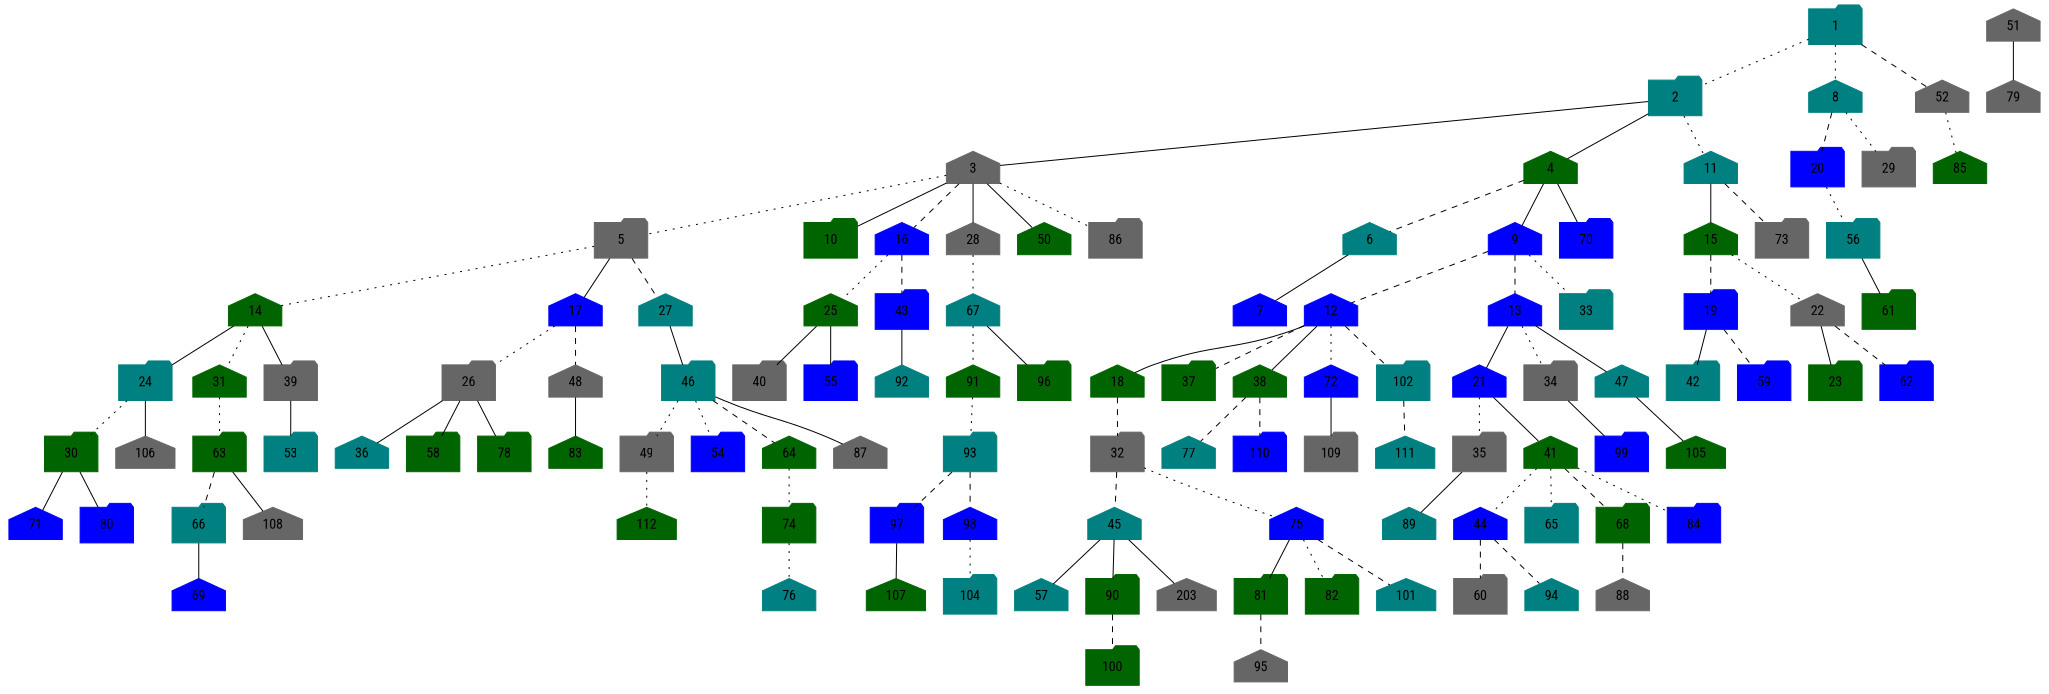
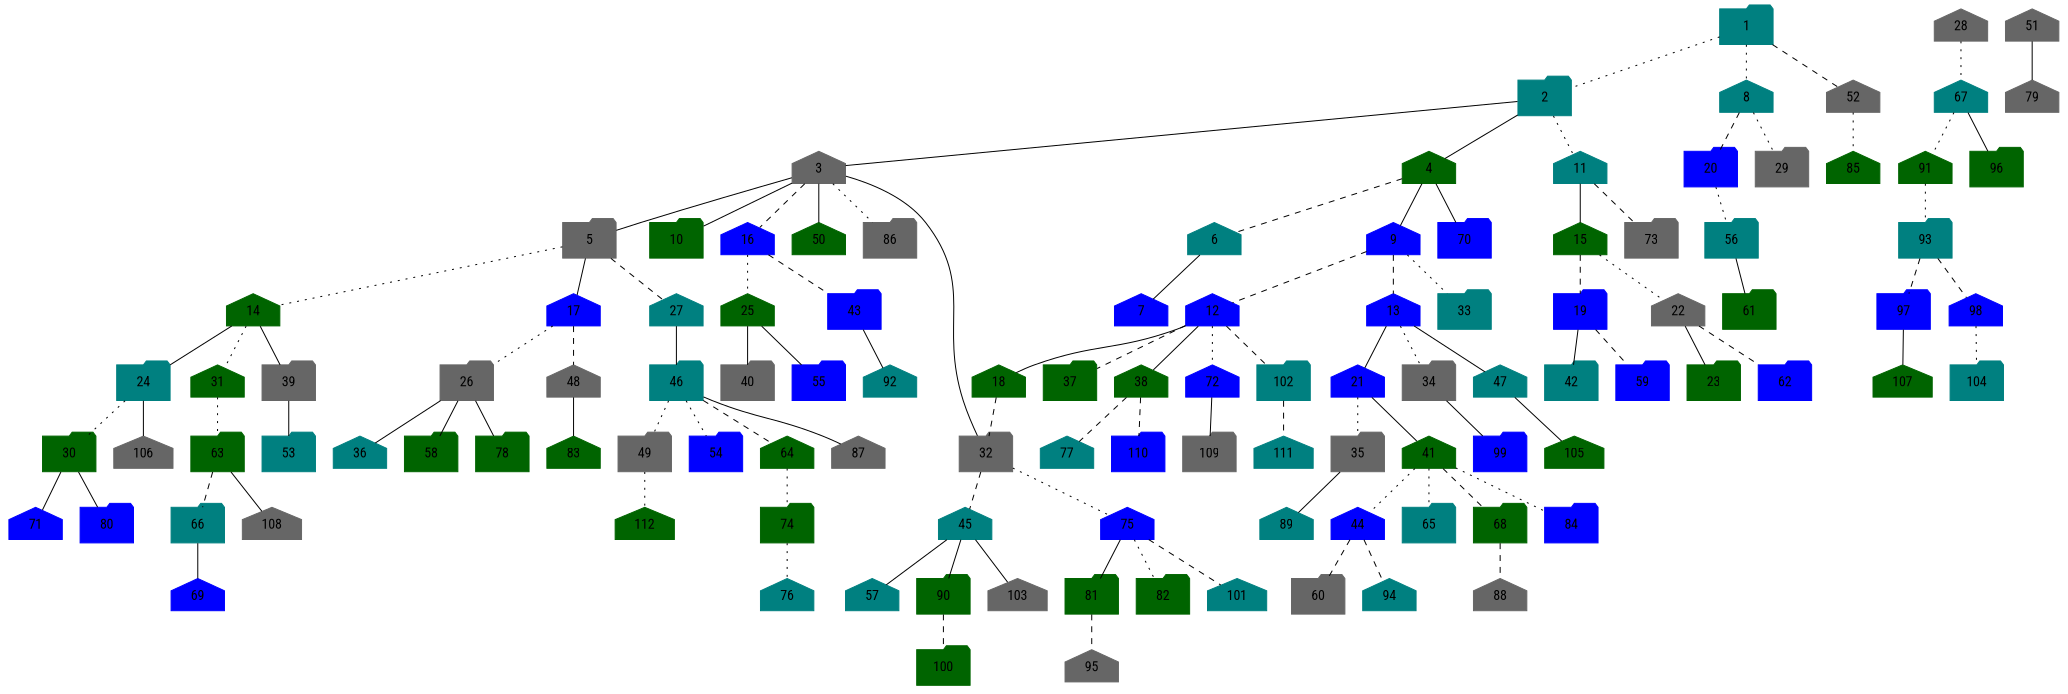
edge "3" -- "28": now "3" -- "32"
edge "3" -- "5": style dotted -> solid
node "203": label "203" -> "103"
